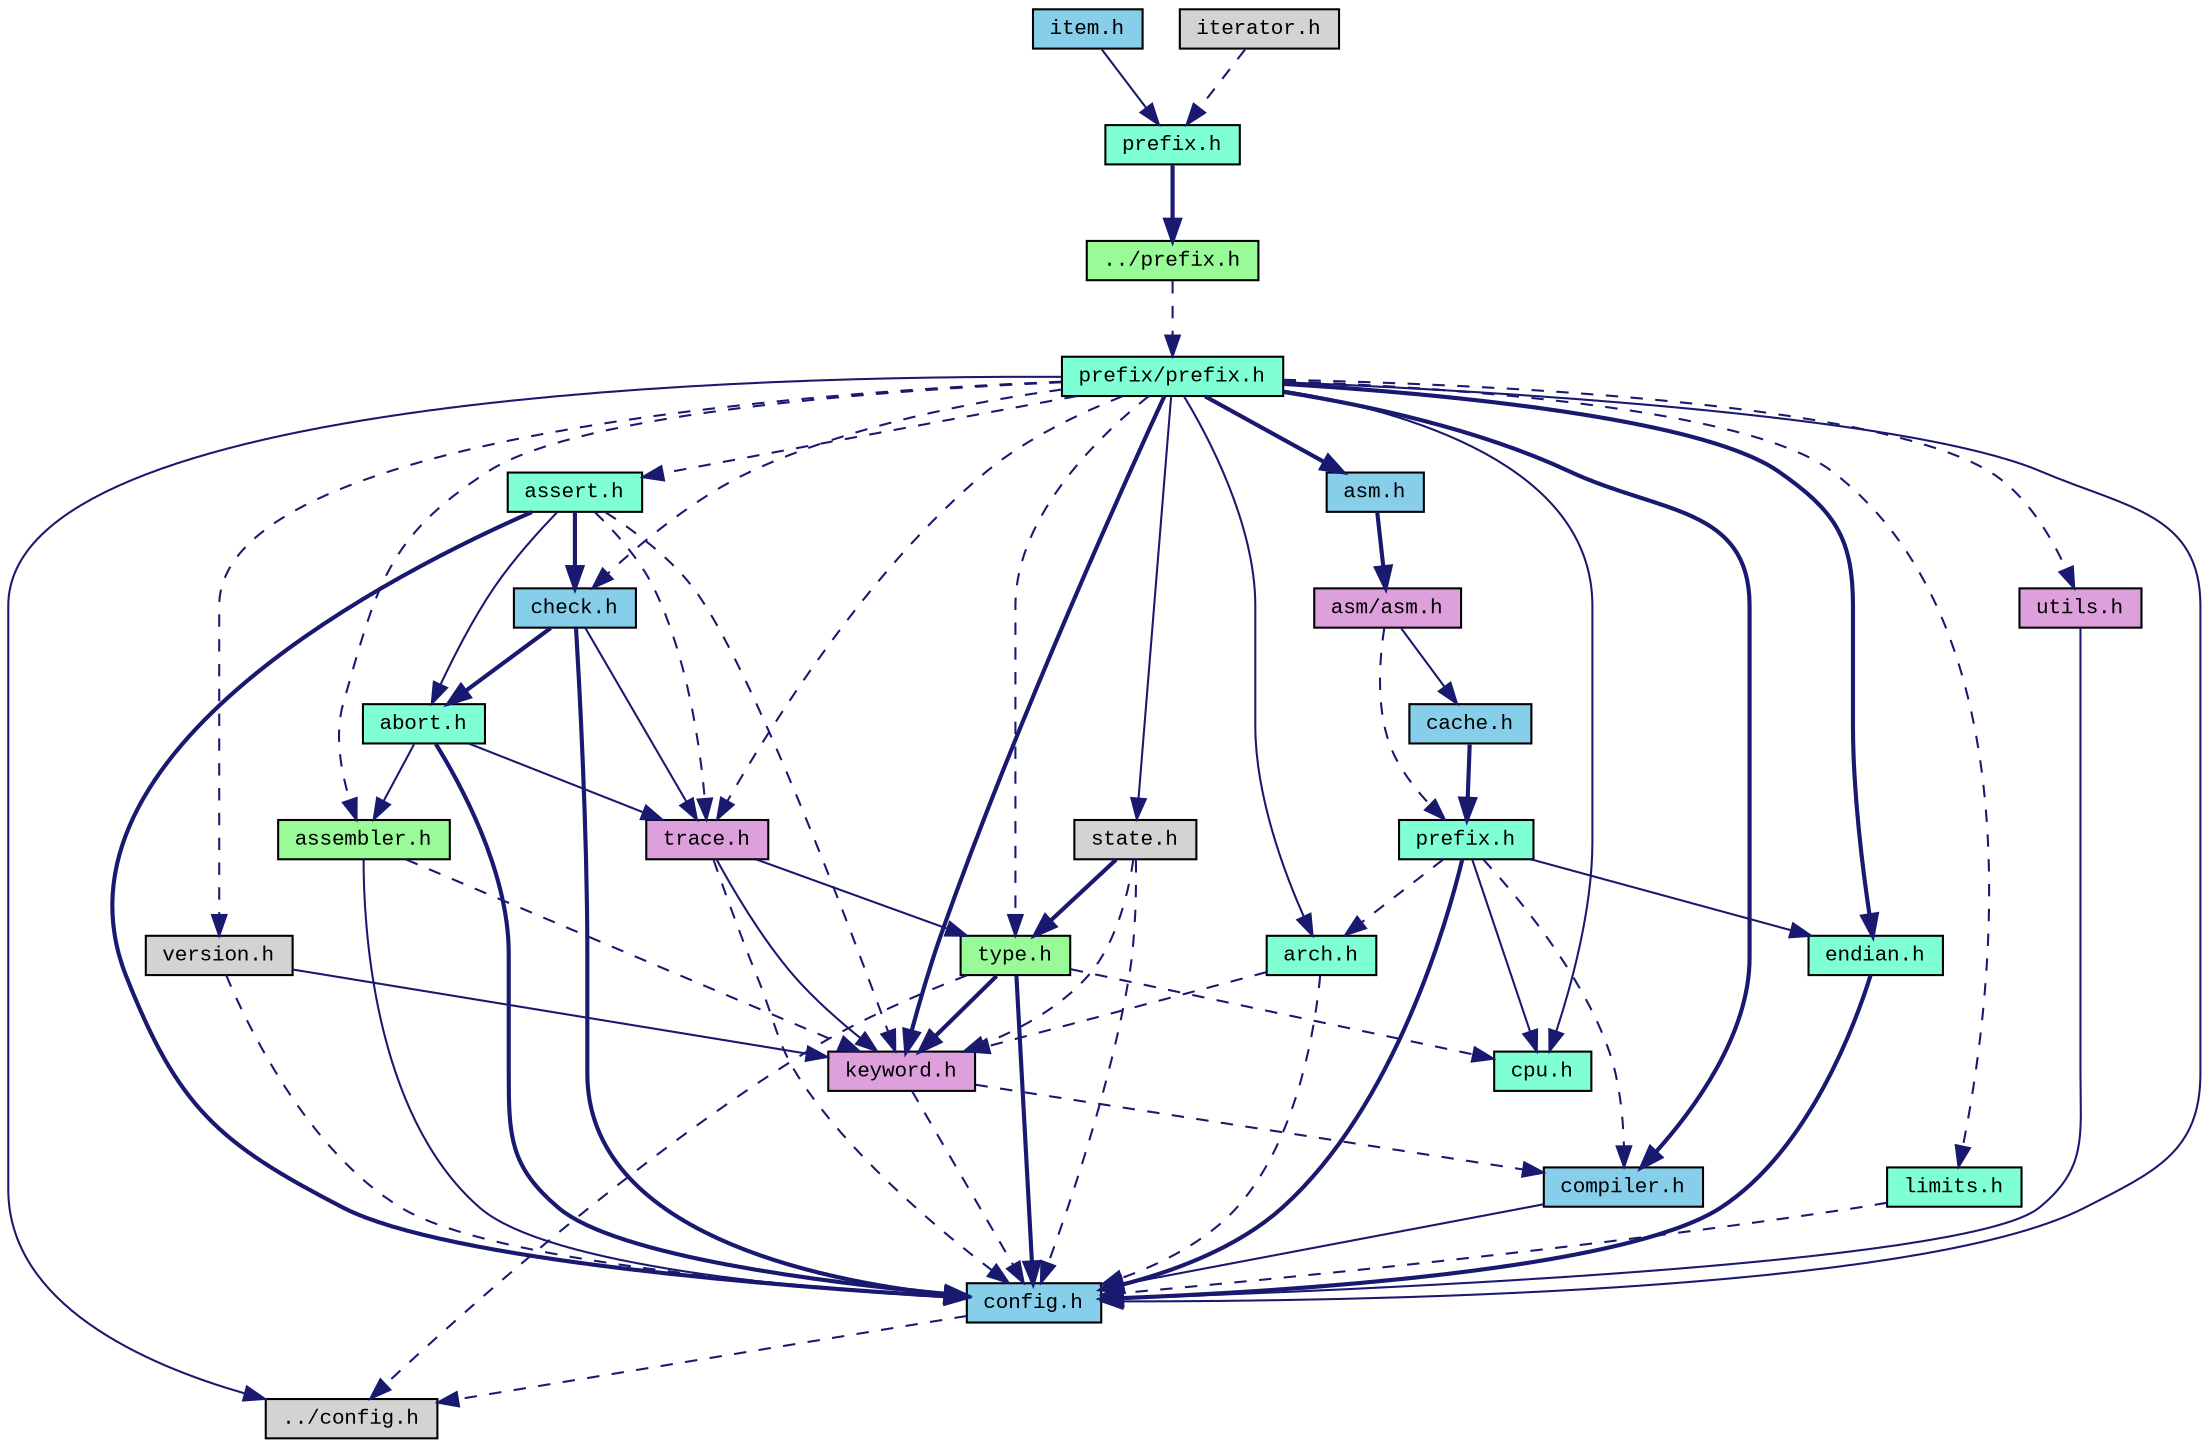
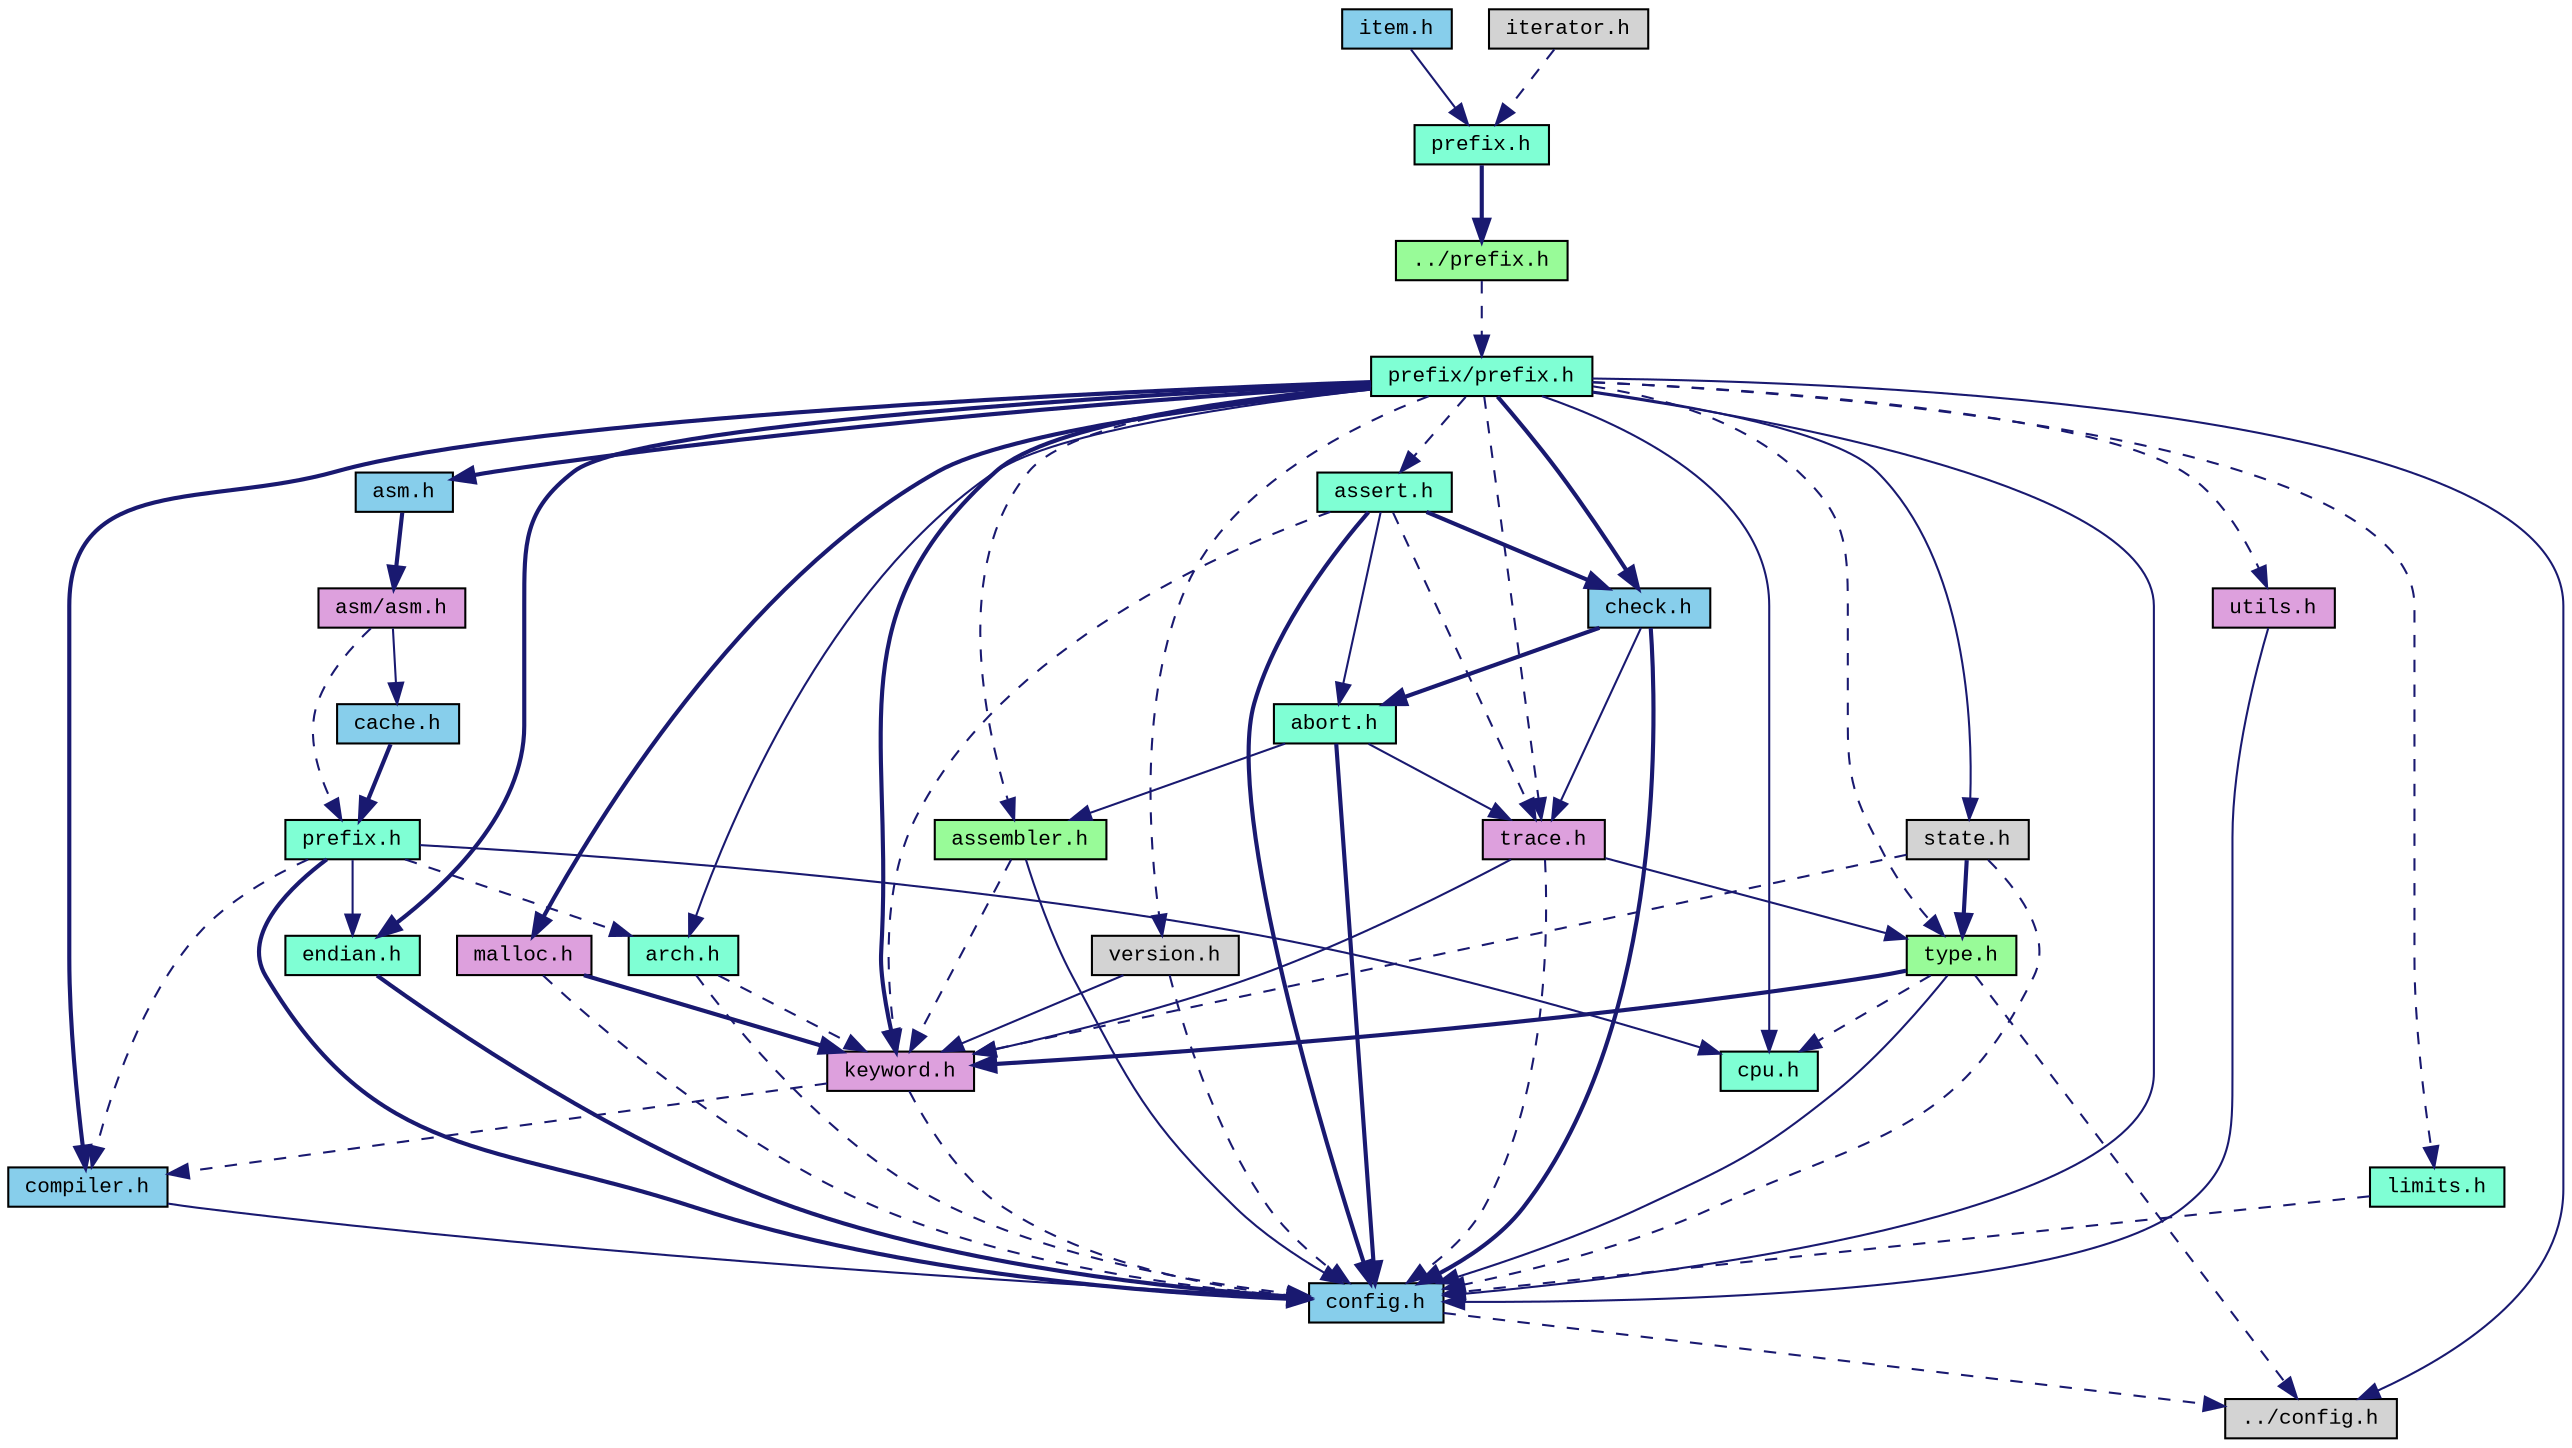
edge "prefix/prefix.h" -> "check.h": style dashed -> bold
node "malloc.h": added
edge "type.h" -> "config.h": style bold -> solid
